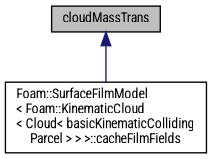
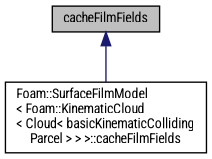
node "cloudMassTrans": label "cloudMassTrans" -> "cacheFilmFields"
